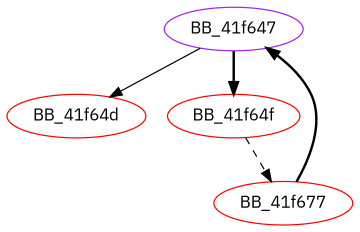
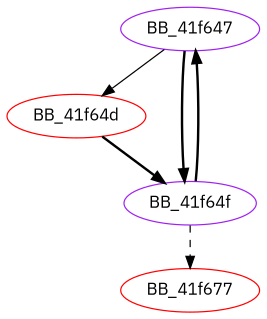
edge "BB_41f677" -> "BB_41f647": now "BB_41f64f" -> "BB_41f647"
node "BB_41f64f": color red -> purple
edge "BB_41f64d" -> "BB_41f64f": added
